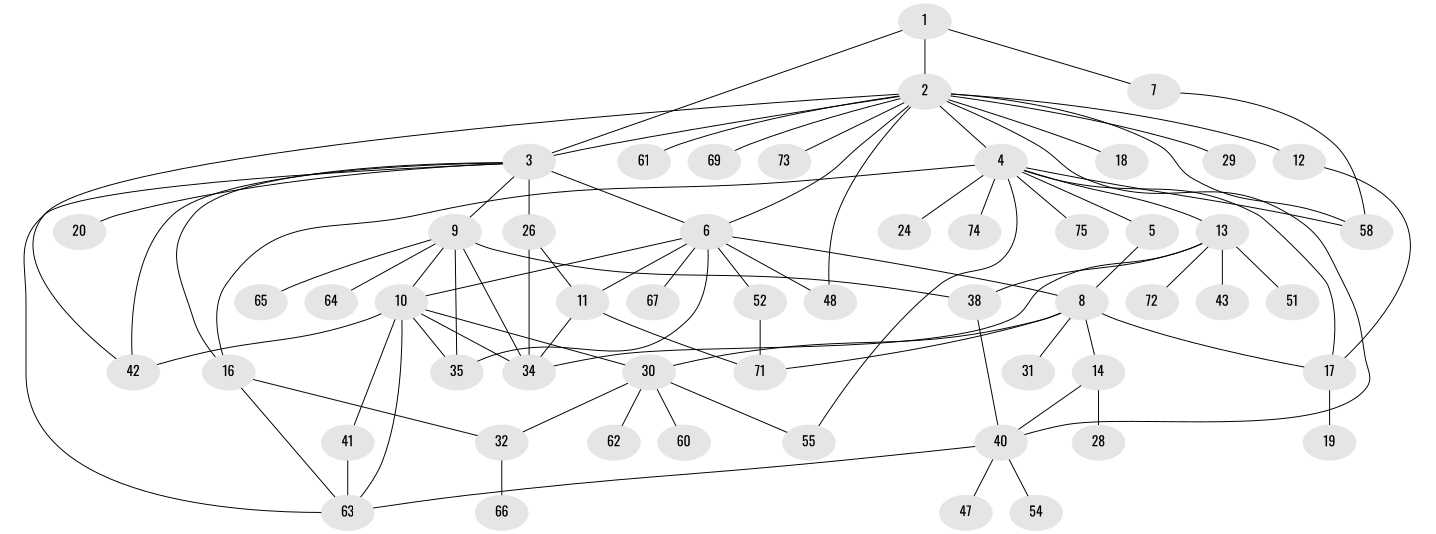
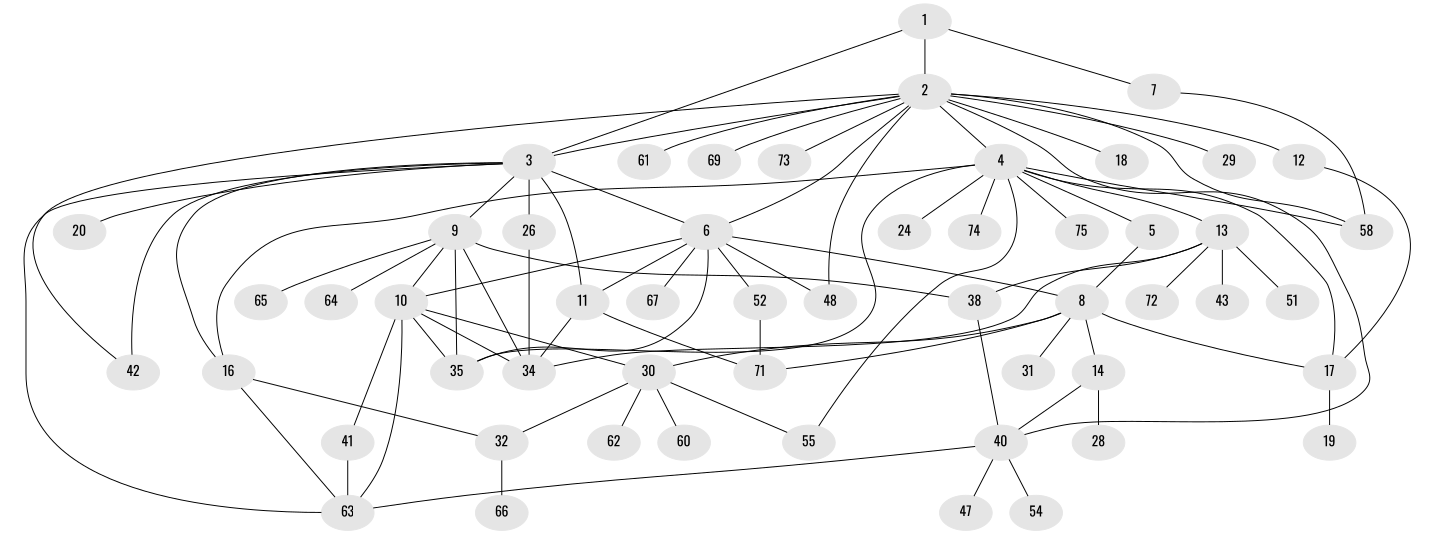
edge "26" -- "11": now "3" -- "11"
edge "4" -- "35": added
edge "10" -- "42": removed
